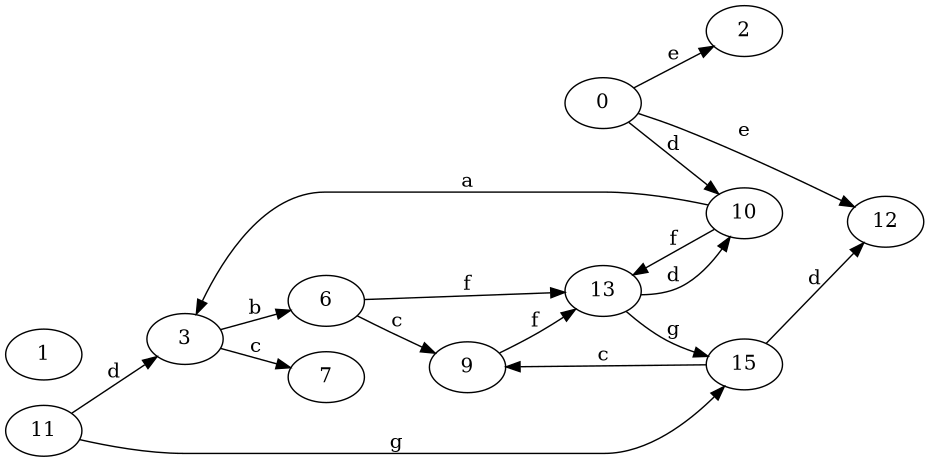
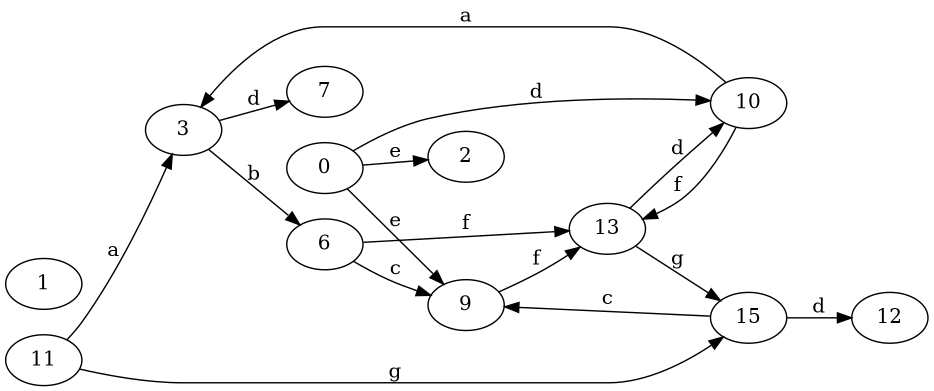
edge "0" -> "12": now "0" -> "9"
edge "3" -> "7": label "c" -> "d"
edge "11" -> "3": label "d" -> "a"
